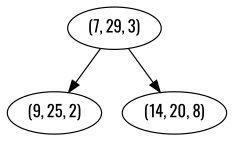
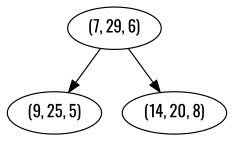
node "(7, 29, 3)": label "(7, 29, 3)" -> "(7, 29, 6)"
node "(9, 25, 2)": label "(9, 25, 2)" -> "(9, 25, 5)"
